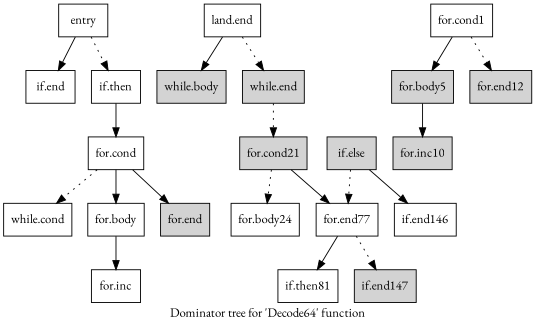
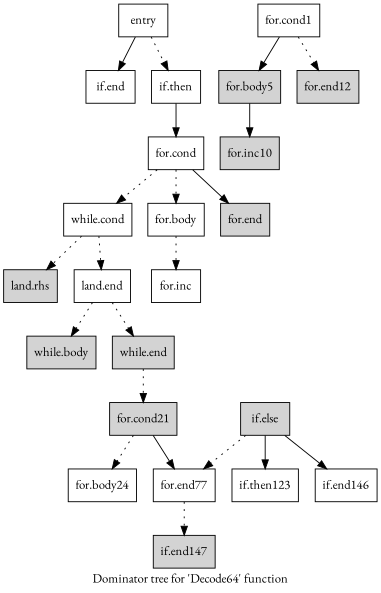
edge "land.end" -> "while.body": style solid -> dotted
edge "for.cond" -> "for.body": style solid -> dotted
edge "while.cond" -> "land.end": added
edge "for.body" -> "for.inc": style solid -> dotted
node "land.rhs": added
node "if.then81": removed
node "if.then123": added
